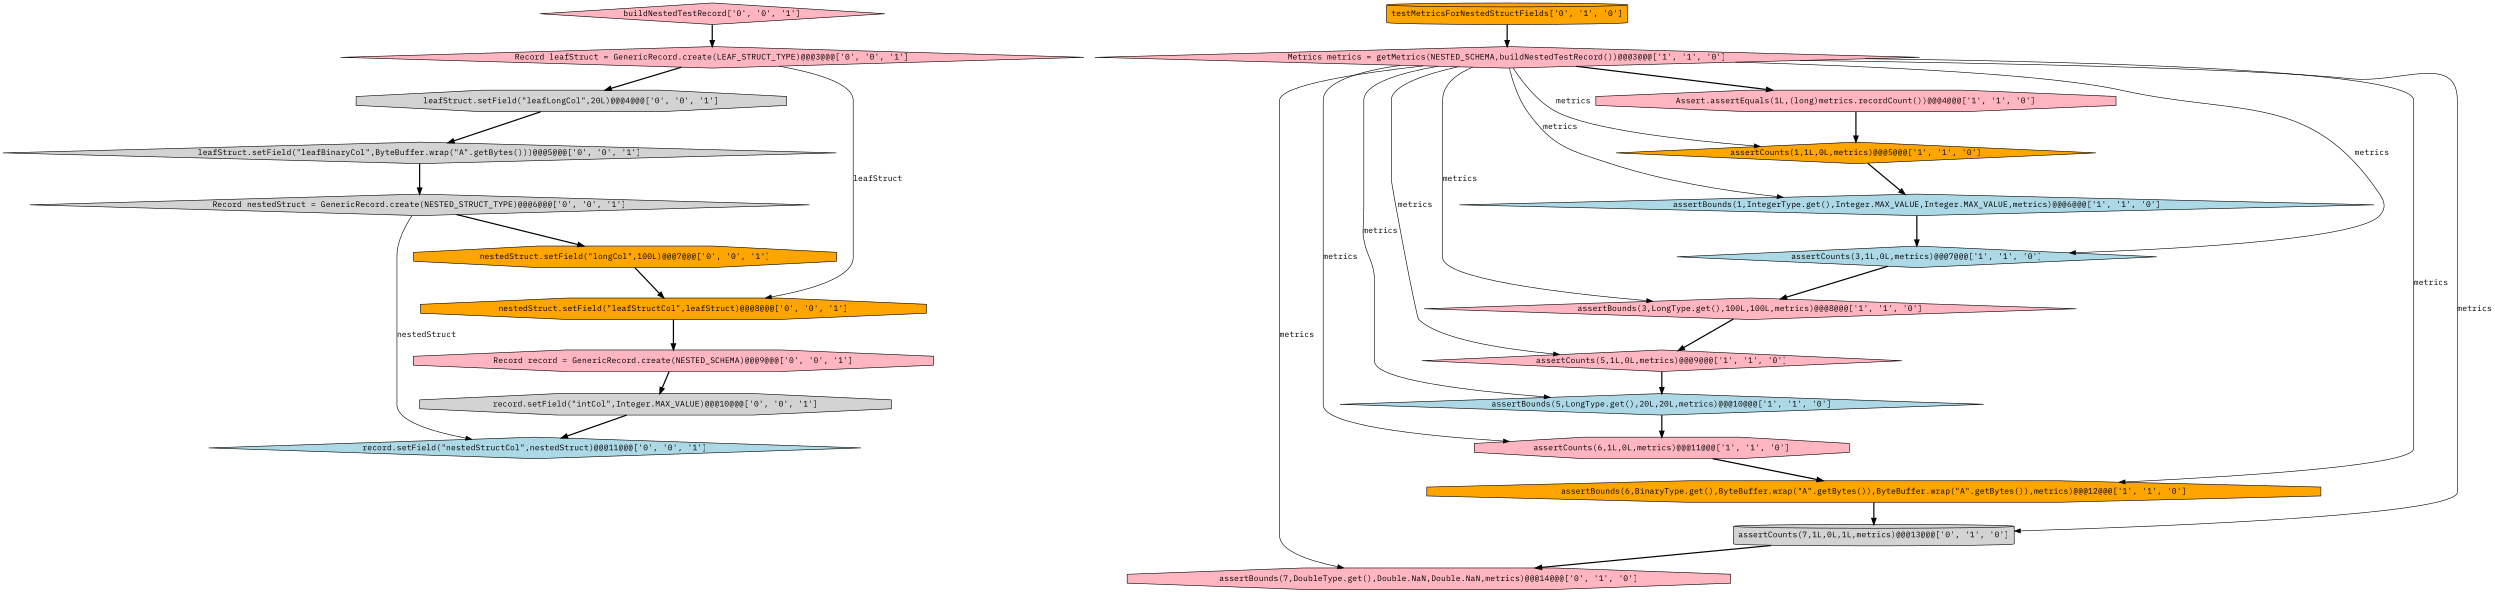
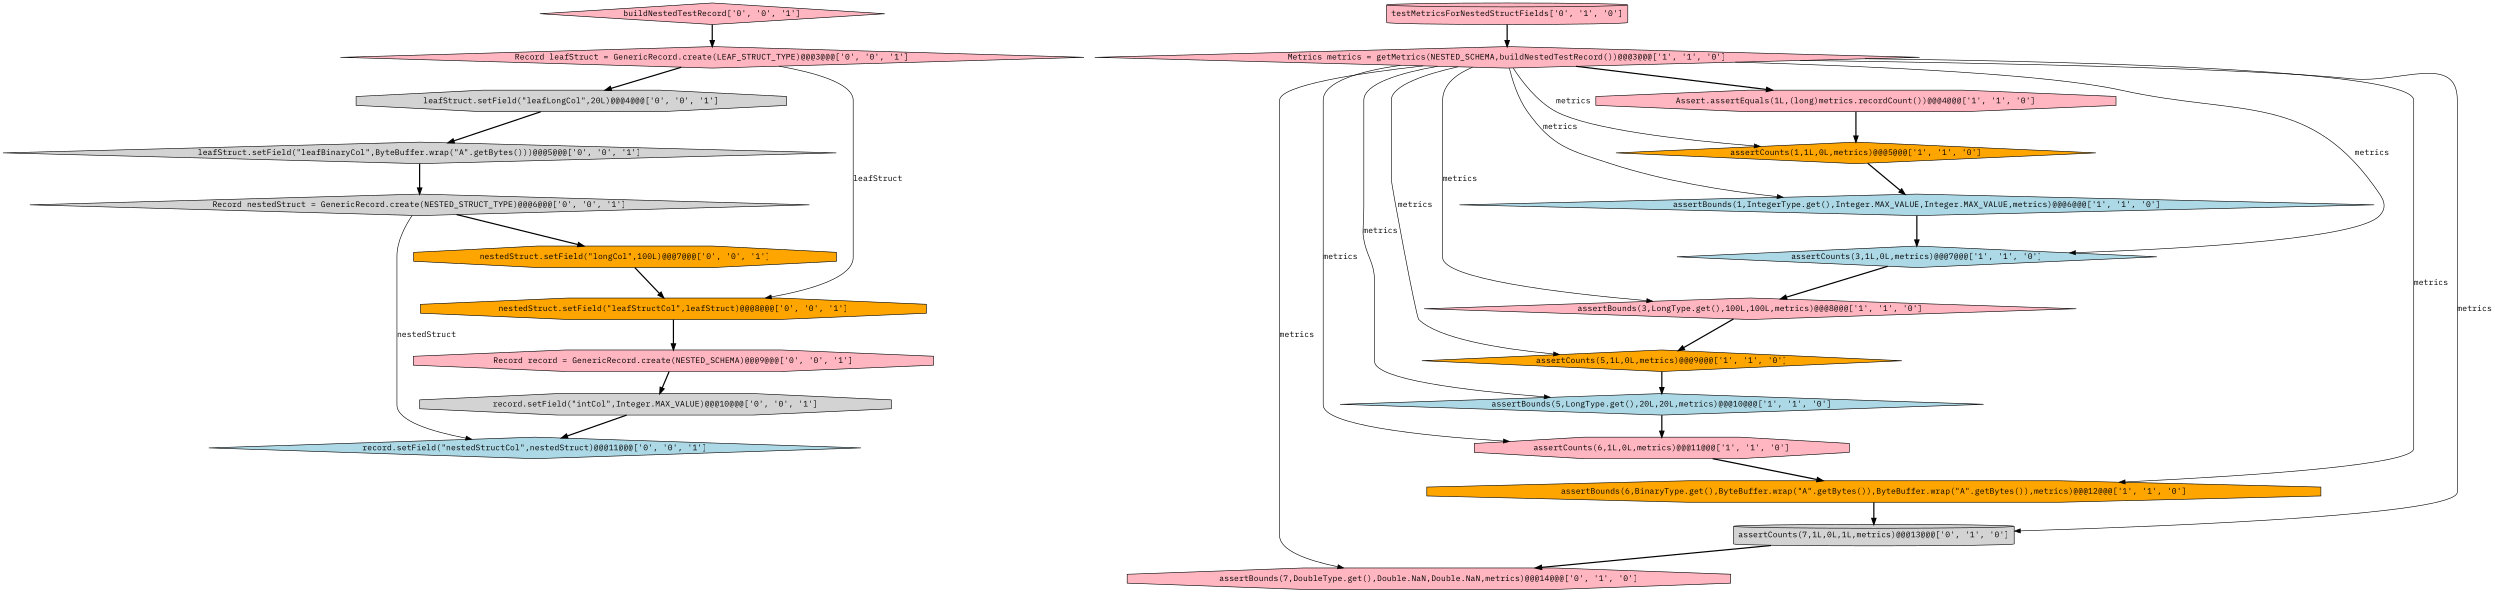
node "testMetricsForNestedStructFields['0', '1', '0']": fillcolor orange -> lightpink
node "assertCounts(5,1L,0L,metrics)@@@9@@@['1', '1', '0']": fillcolor lightpink -> orange
